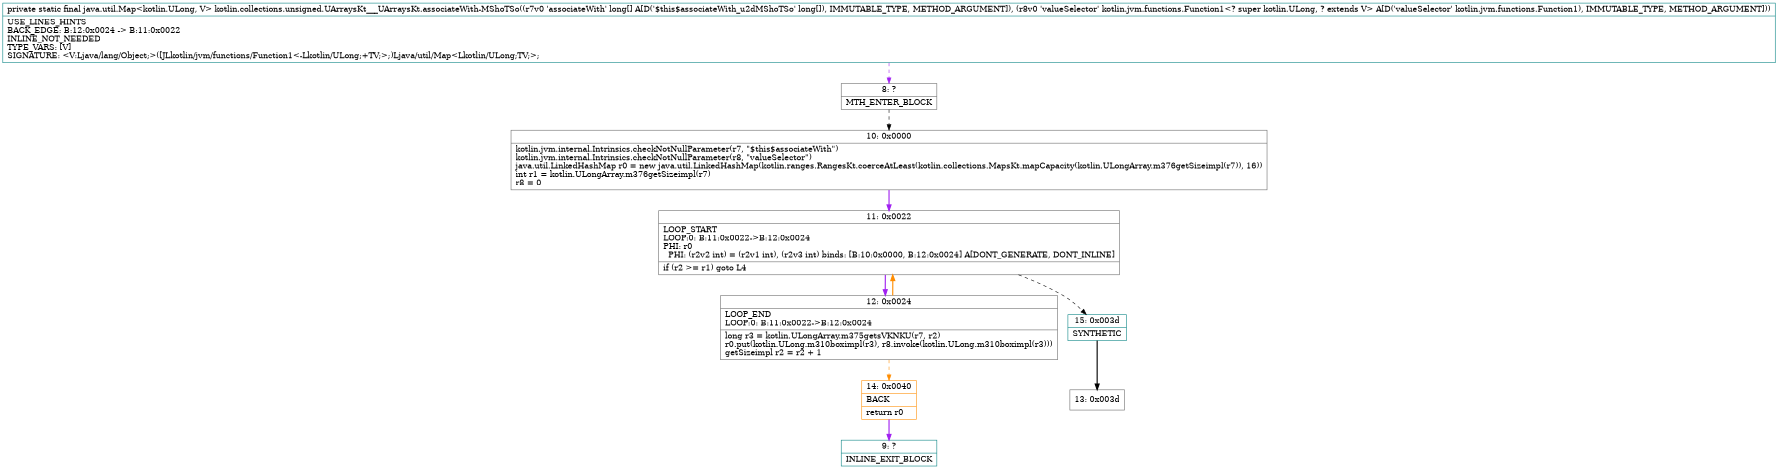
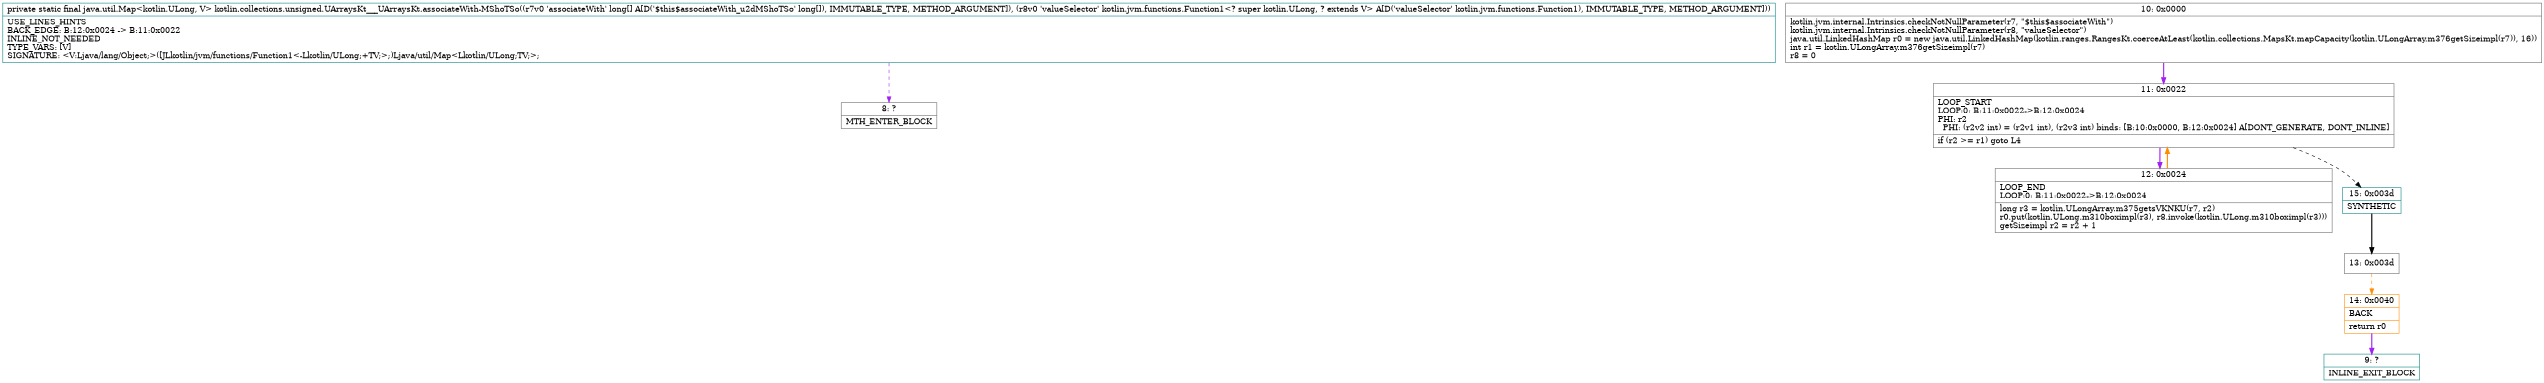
edge "8: ?" -> "10: 0x0000": removed
node "11: 0x0022": text "PHI: r0" -> "PHI: r2"
edge "12: 0x0024" -> "14: 0x0040": now "13: 0x003d" -> "14: 0x0040"
